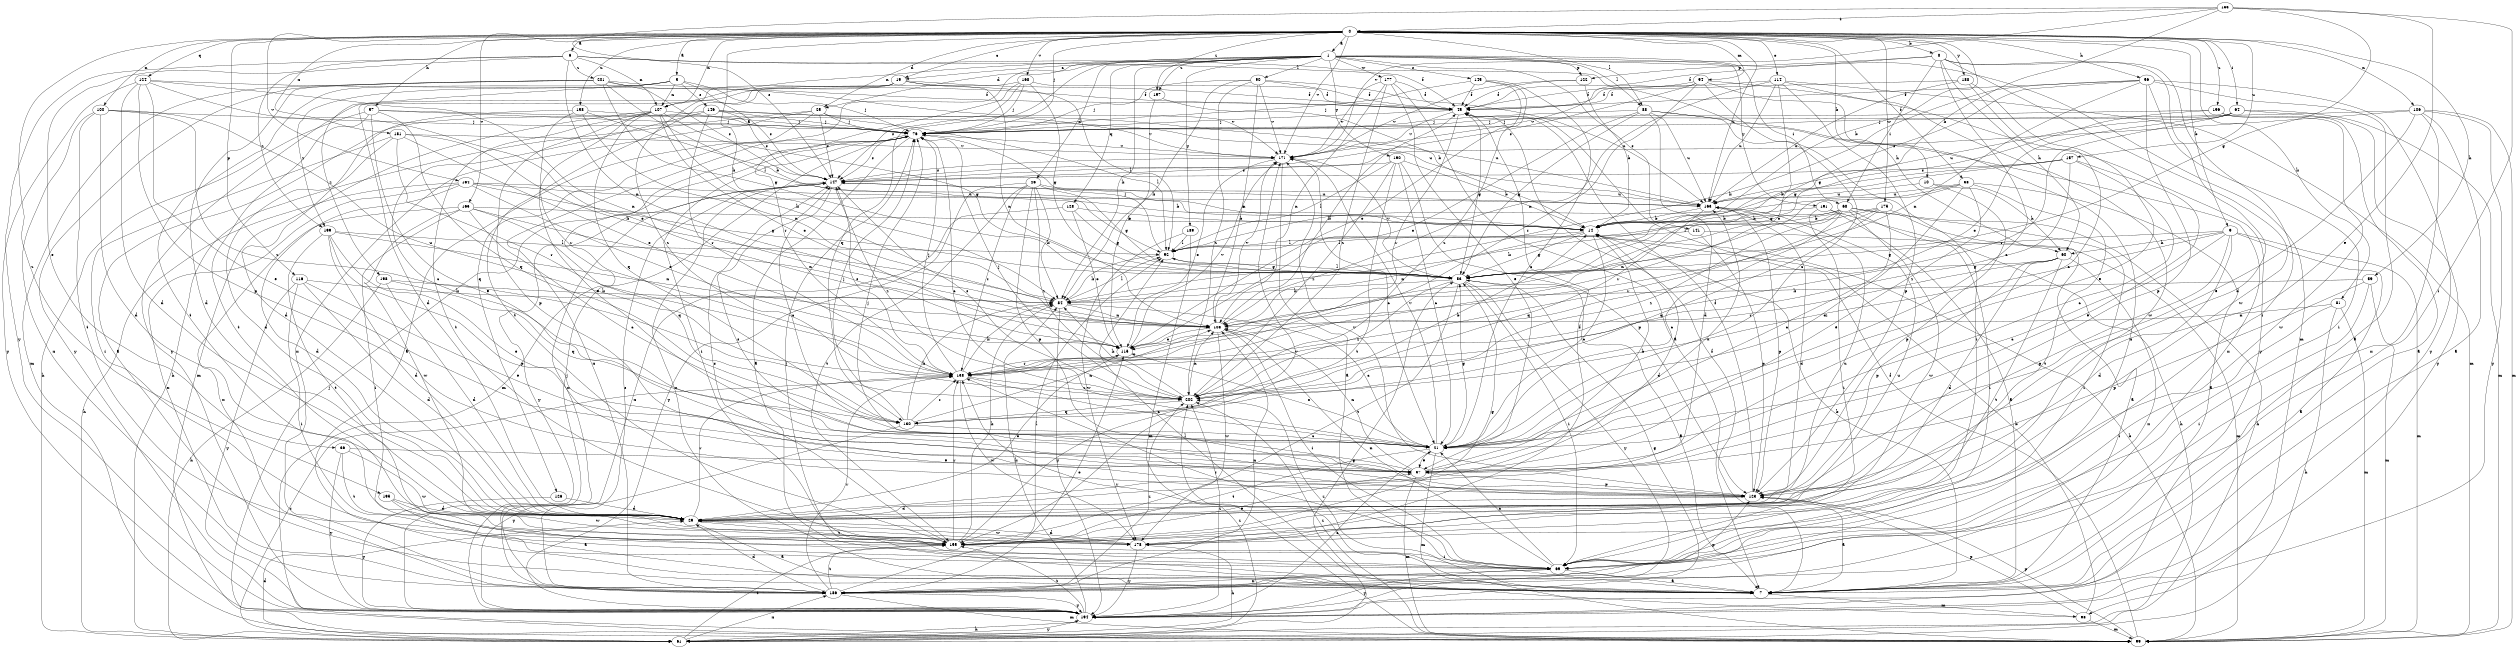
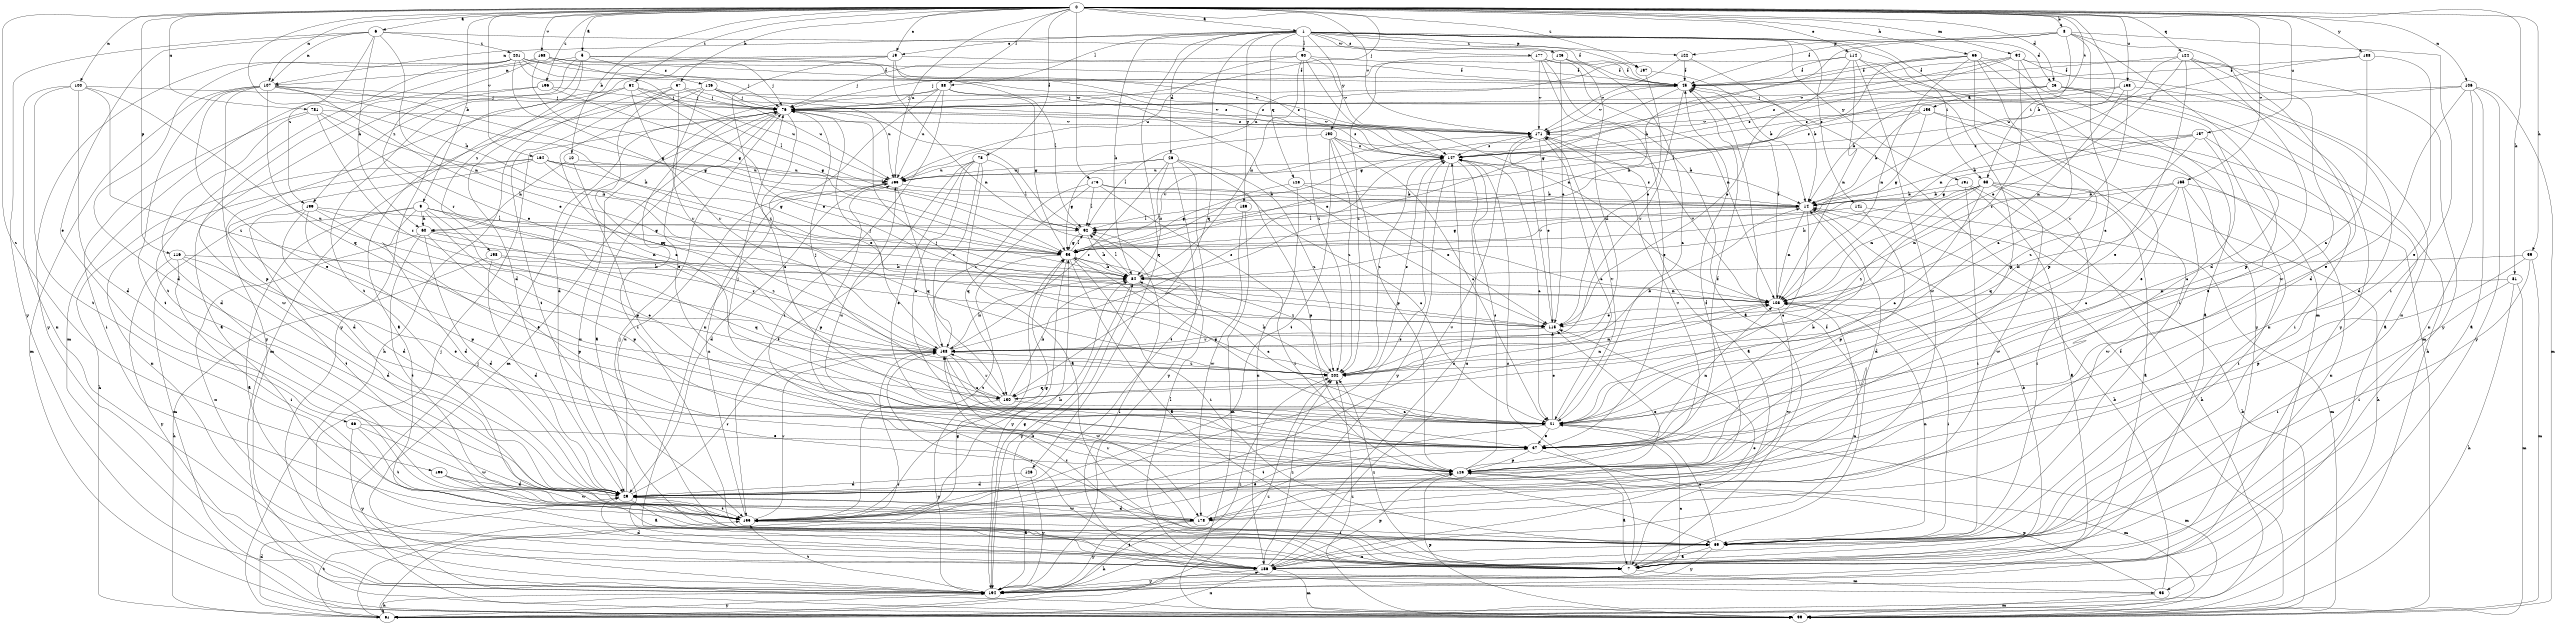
edge "153" -> "0": reversed
node "181": label "181" -> "781"
node "38": label "38" -> "78"
